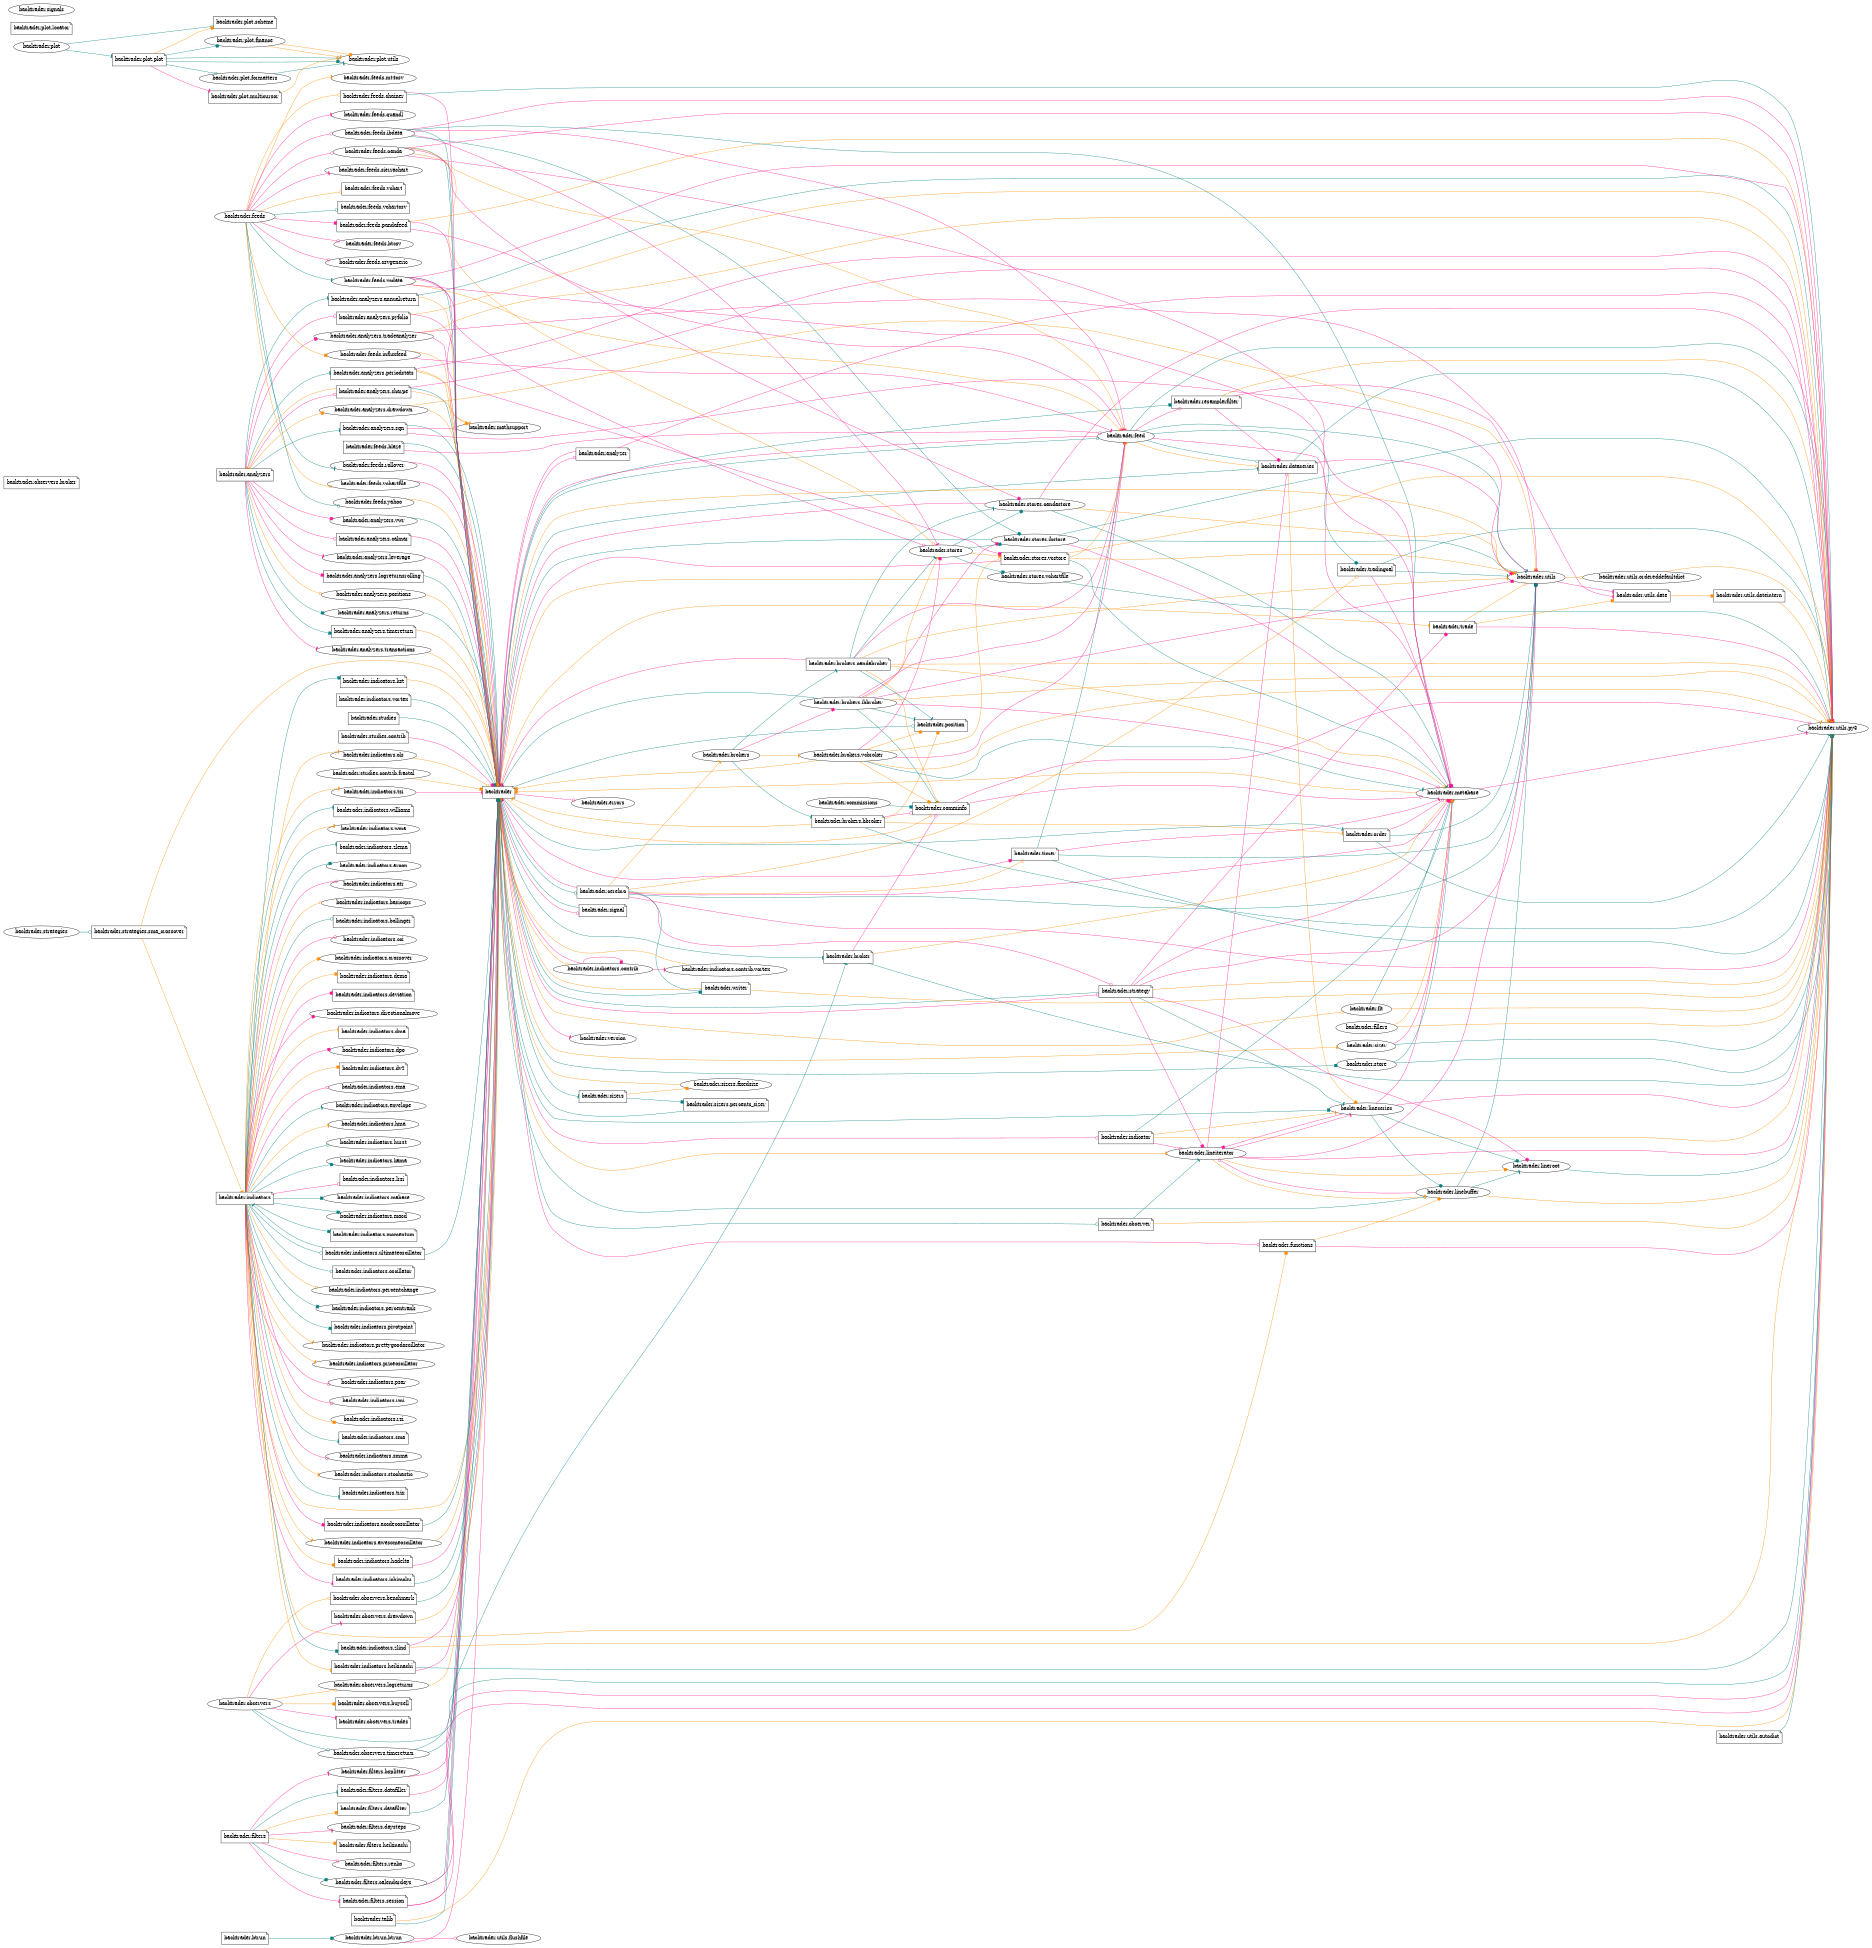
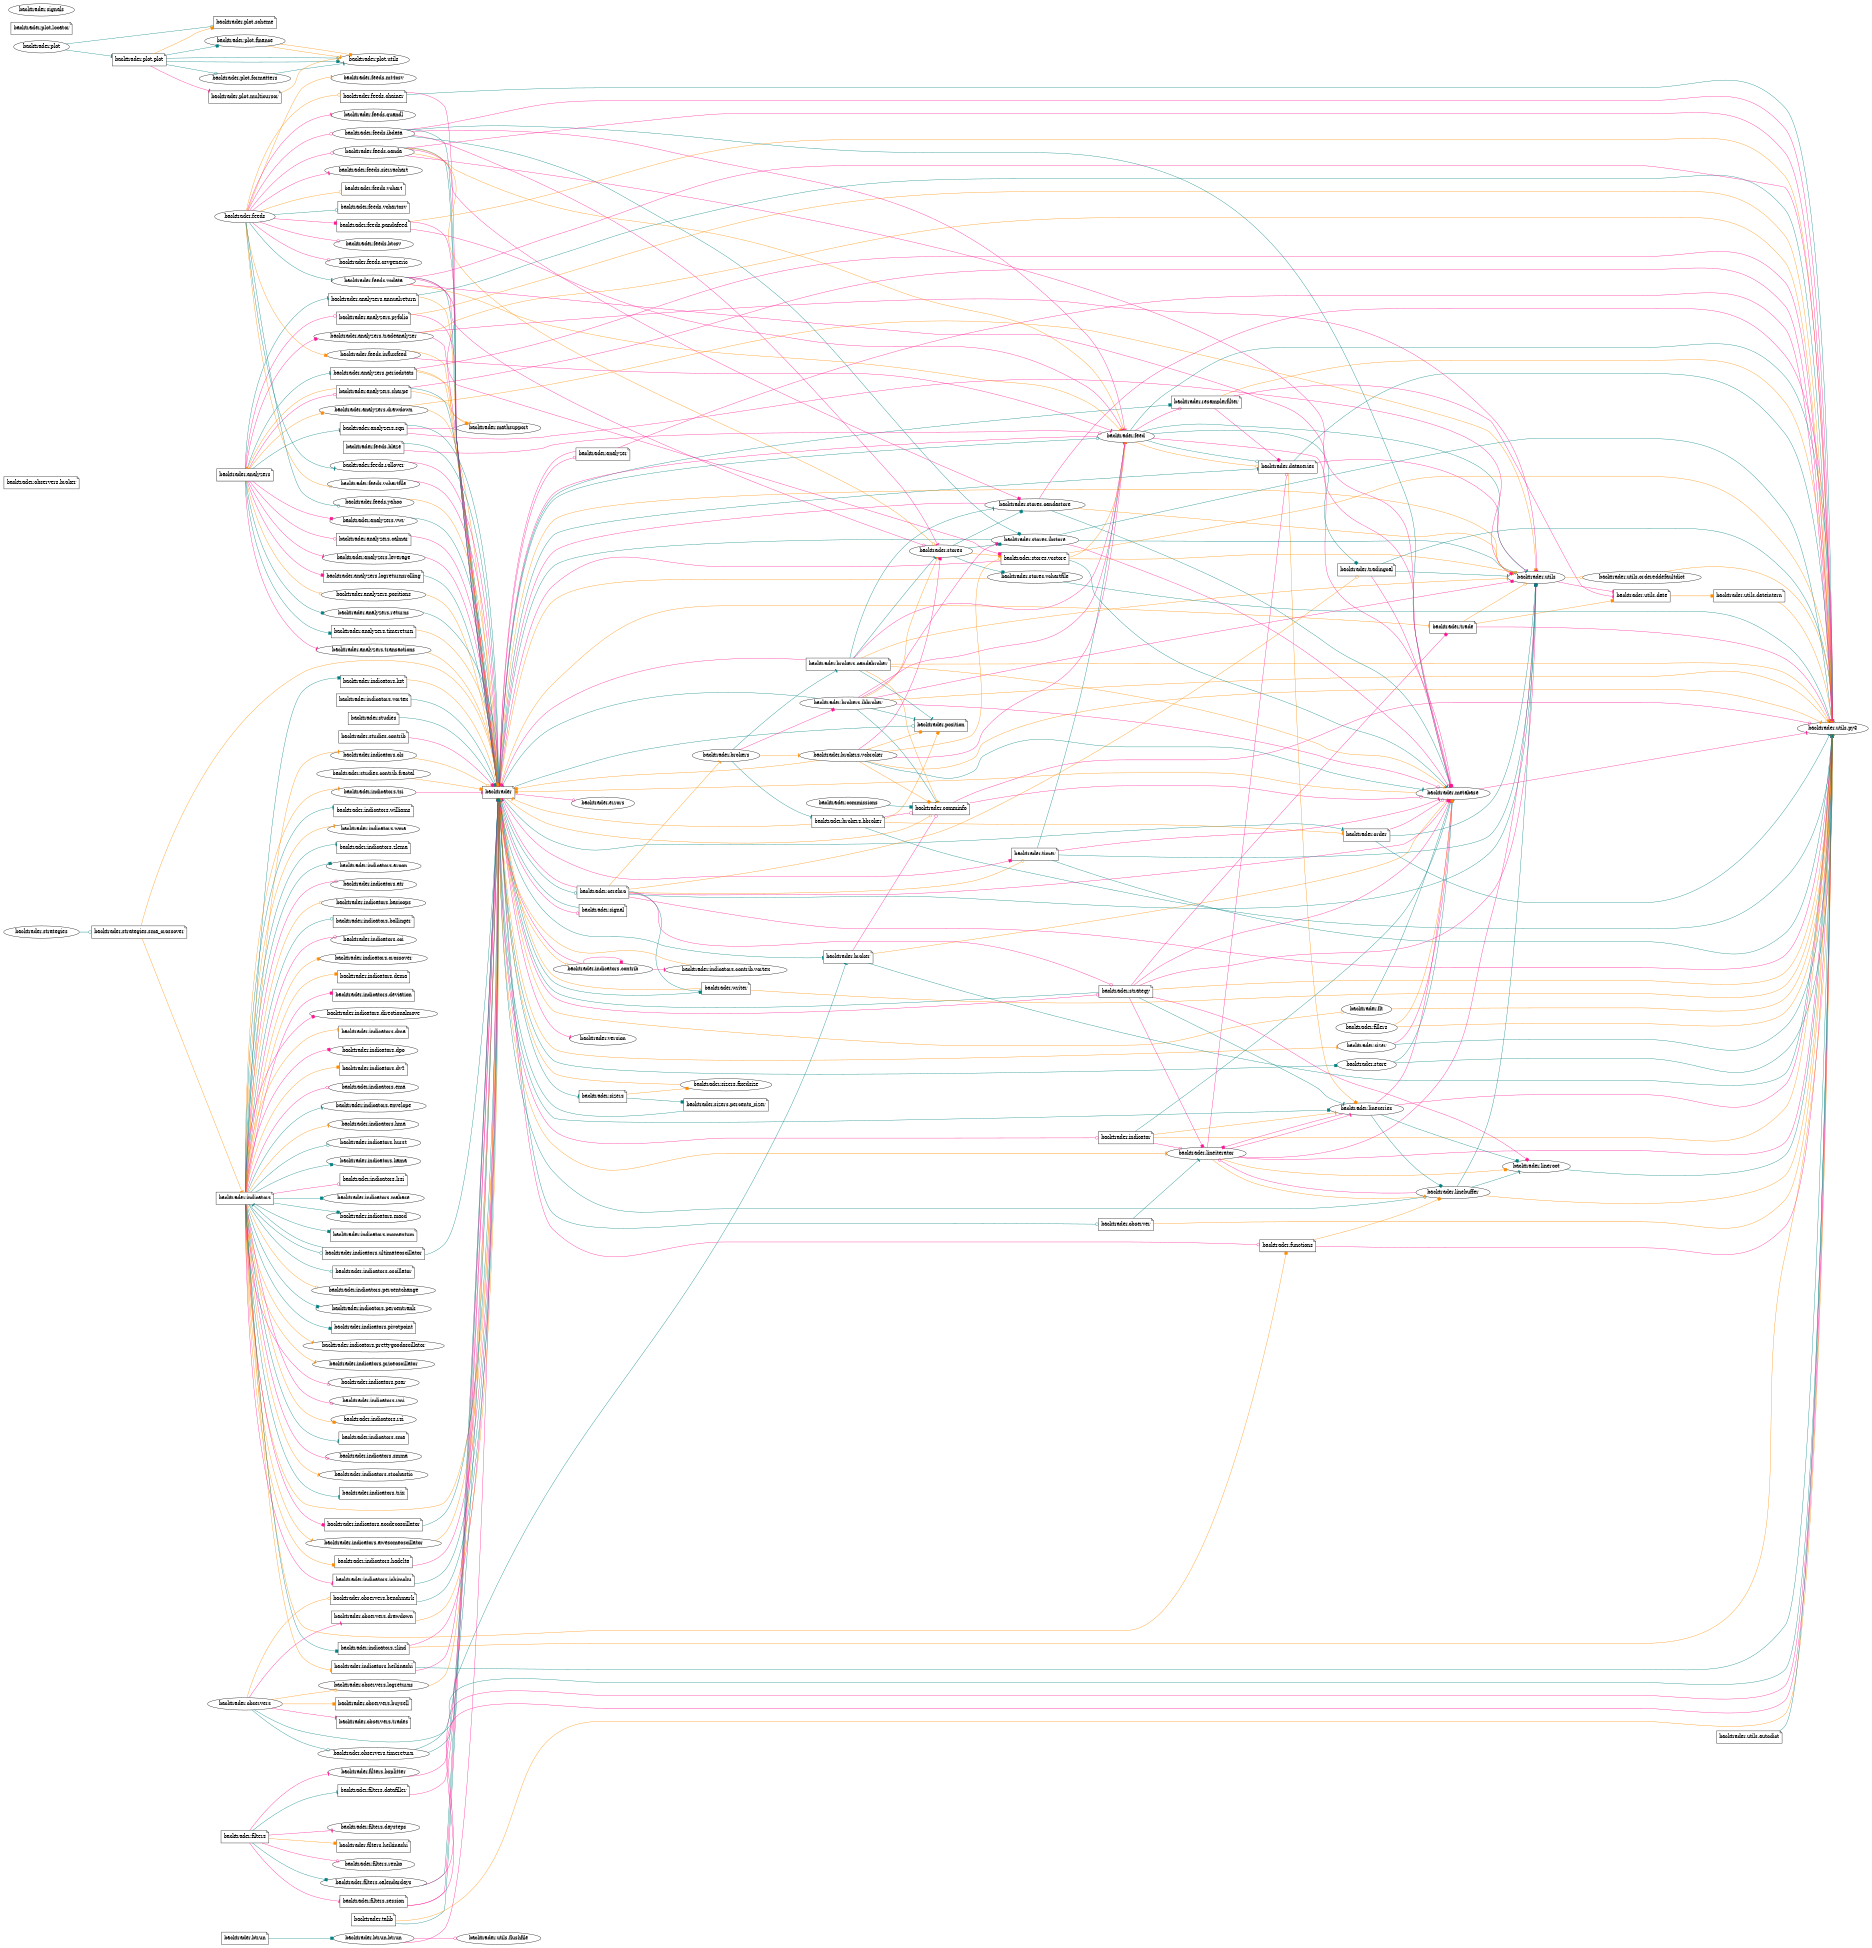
node "backtrader.filters.datafilter": removed
